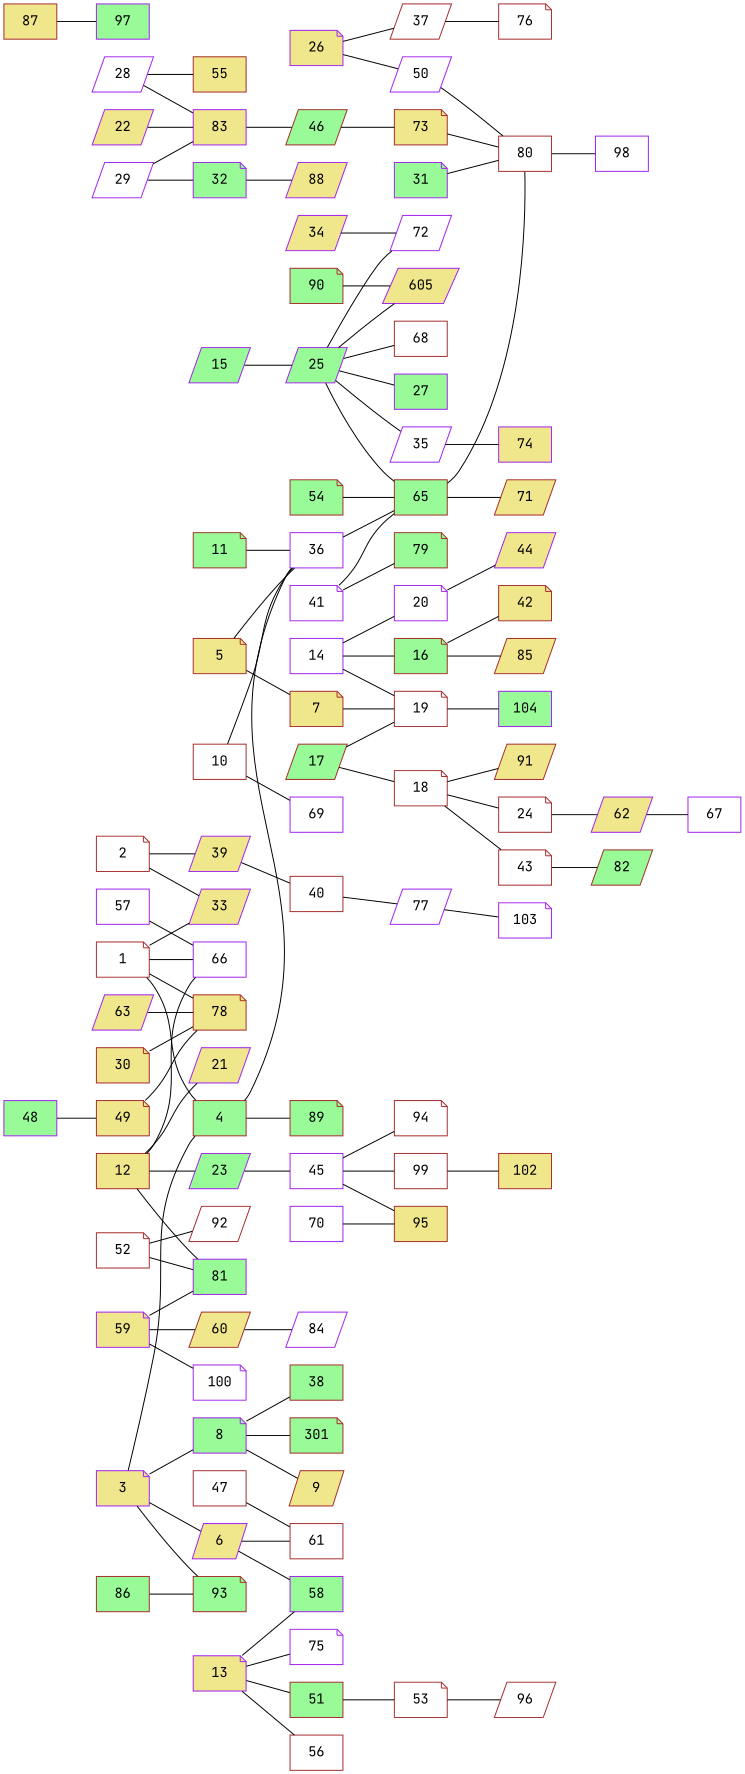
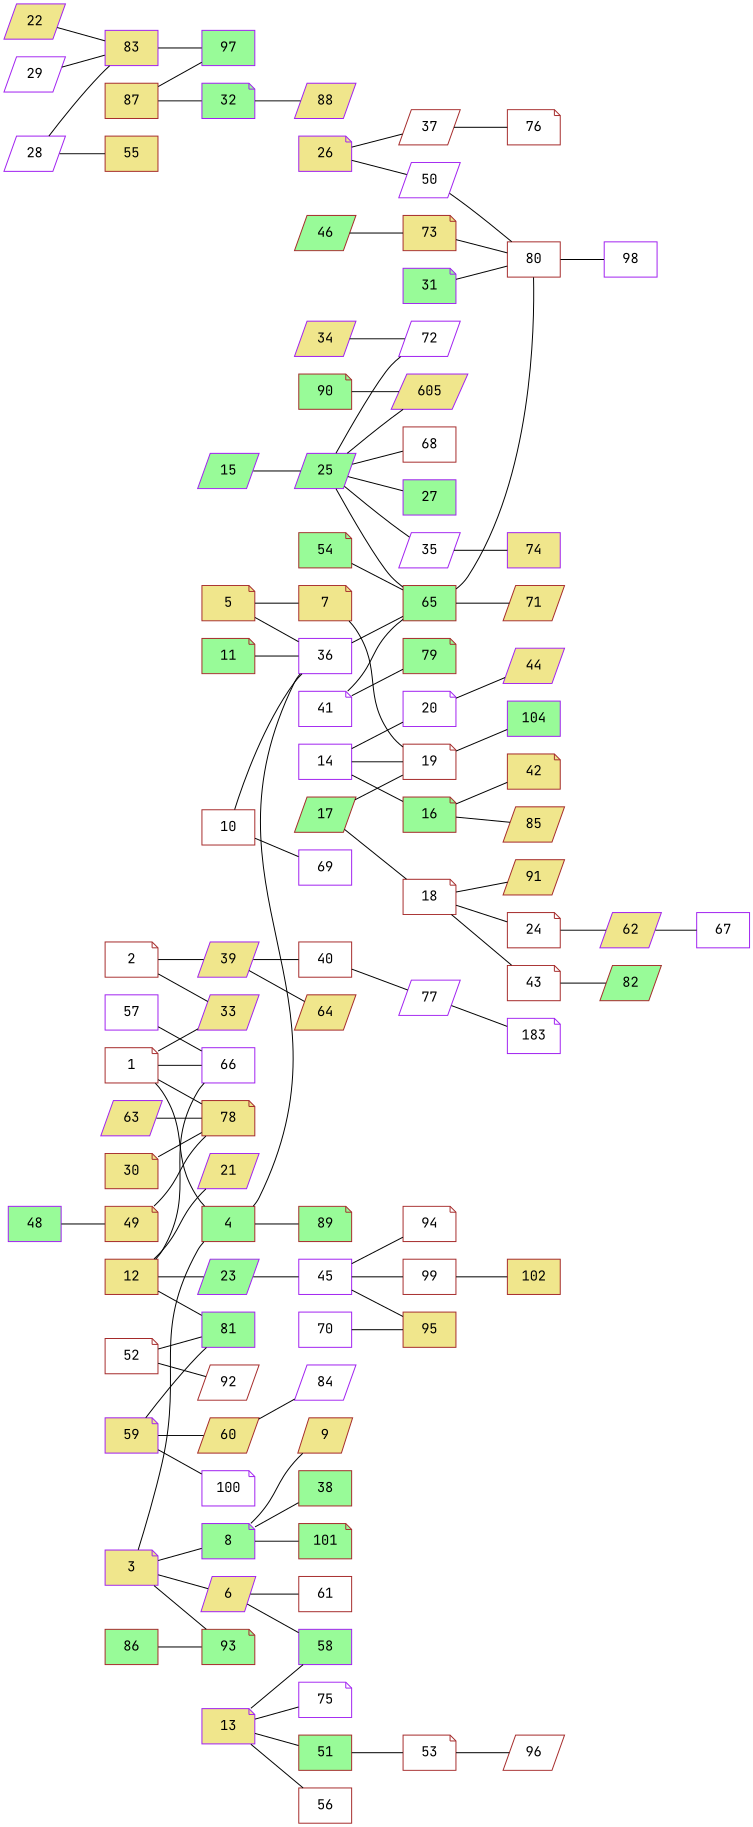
edge "83" -- "46": now "83" -- "97"
edge "29" -- "32": now "87" -- "32"
node "103": label "103" -> "183"
node "64": added
node "301": label "301" -> "101"
node "47": removed
